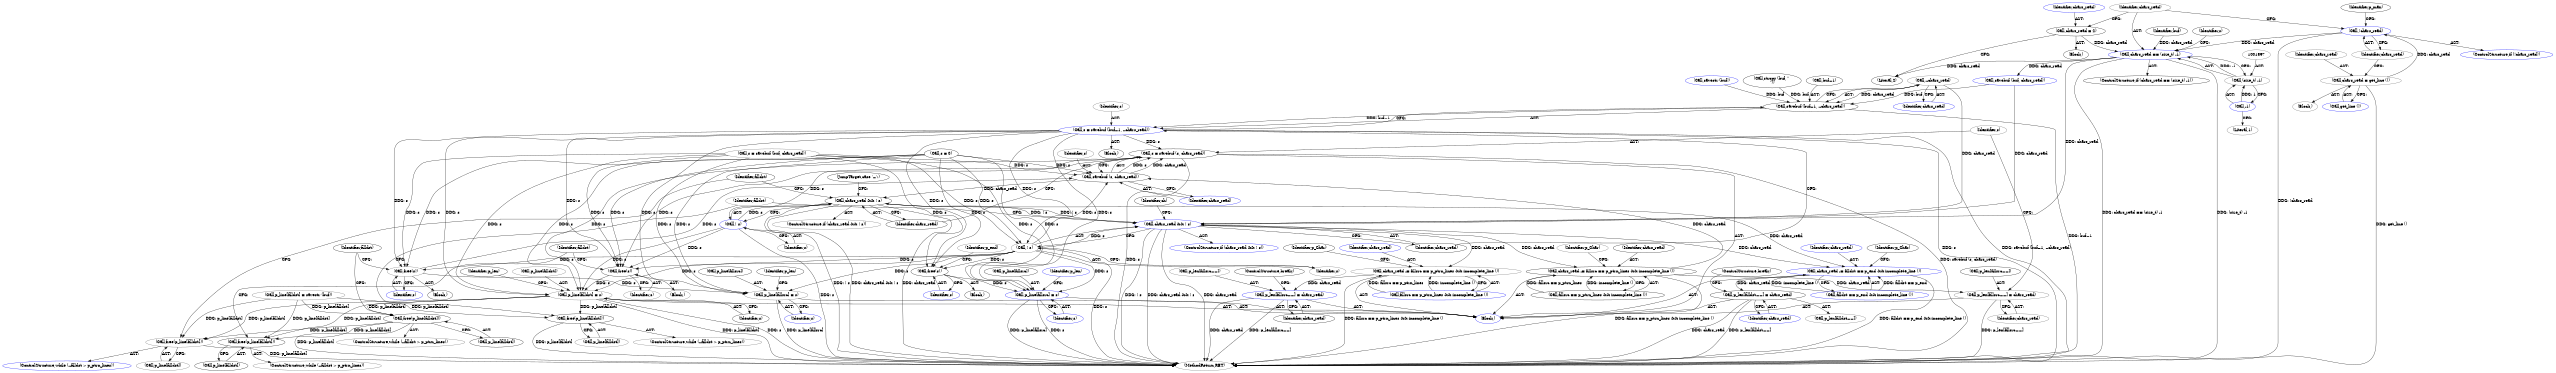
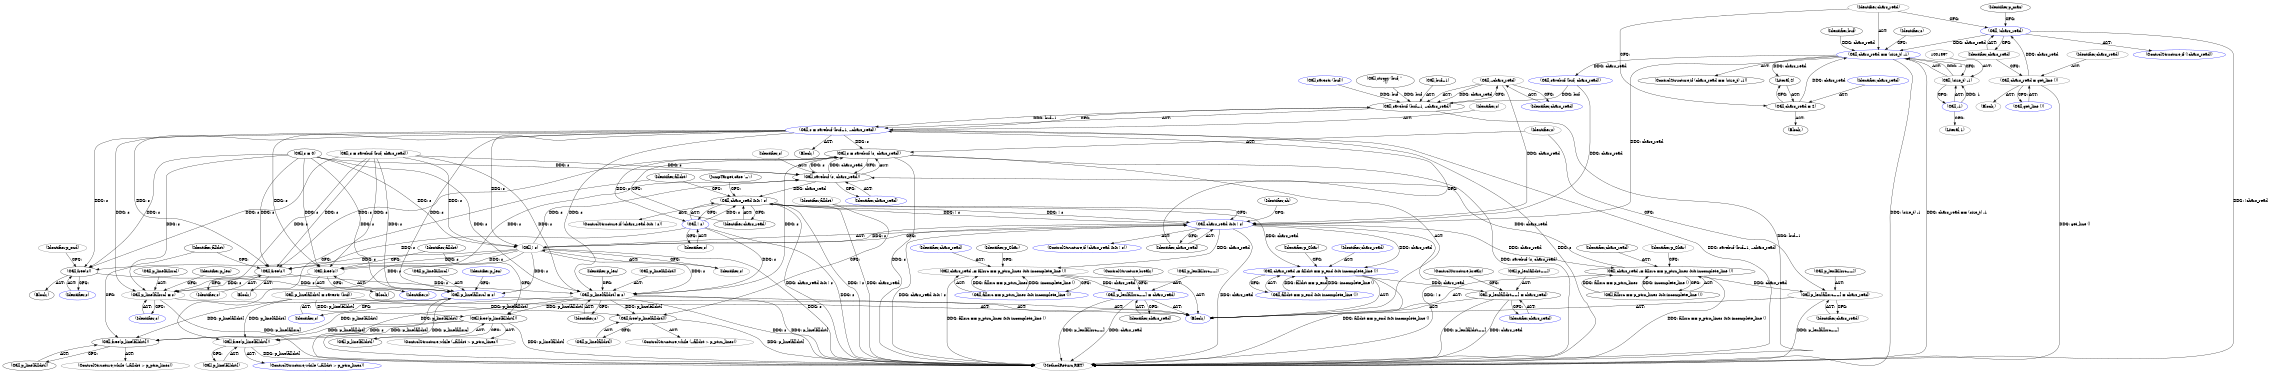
edge "(Literal,2)" -> "(Call,chars_read = 2)": added, label "AST:"
edge "(Call,p_len[filldst++] = chars_read)" -> "(Call,p_len[filldst++])": reversed
